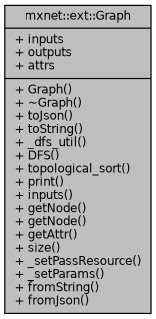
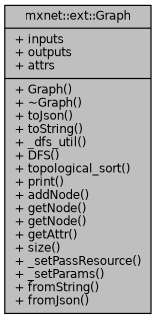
node "mxnet::ext::Graph": text "+ inputs()" -> "+ addNode()"
